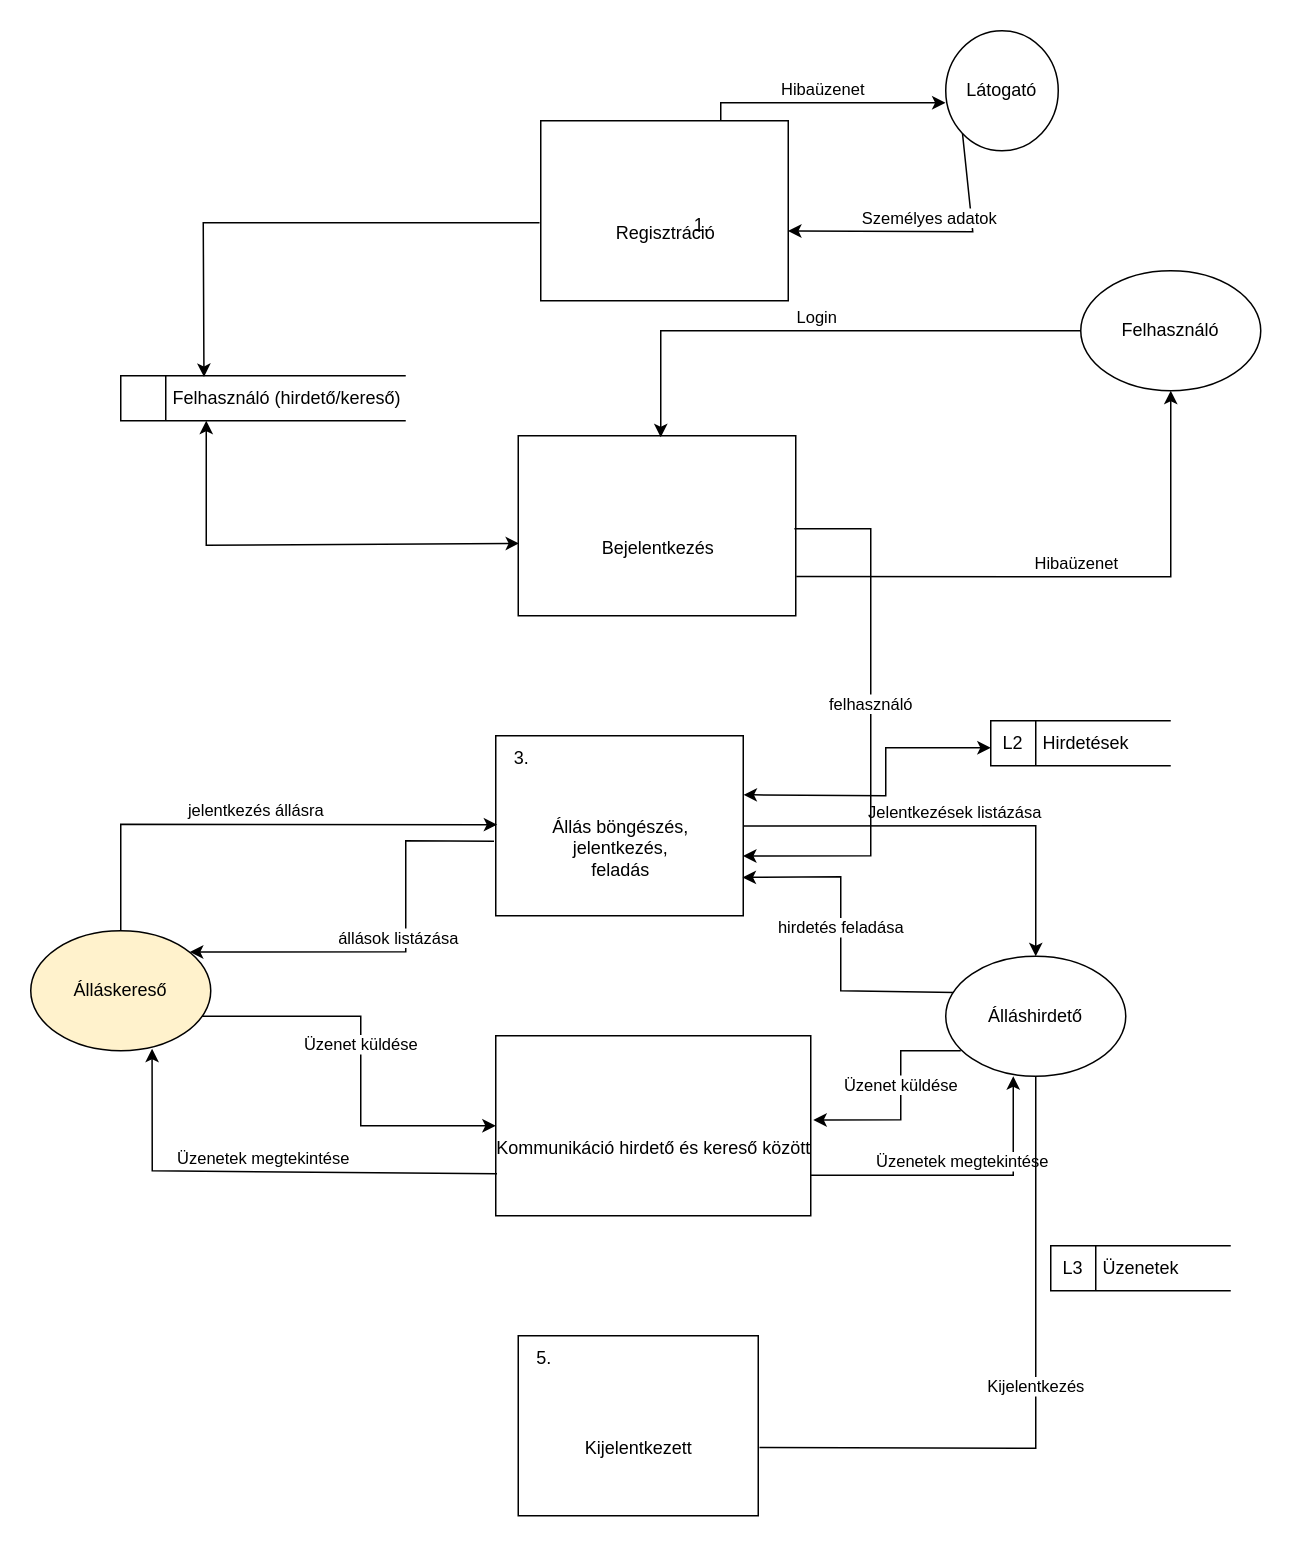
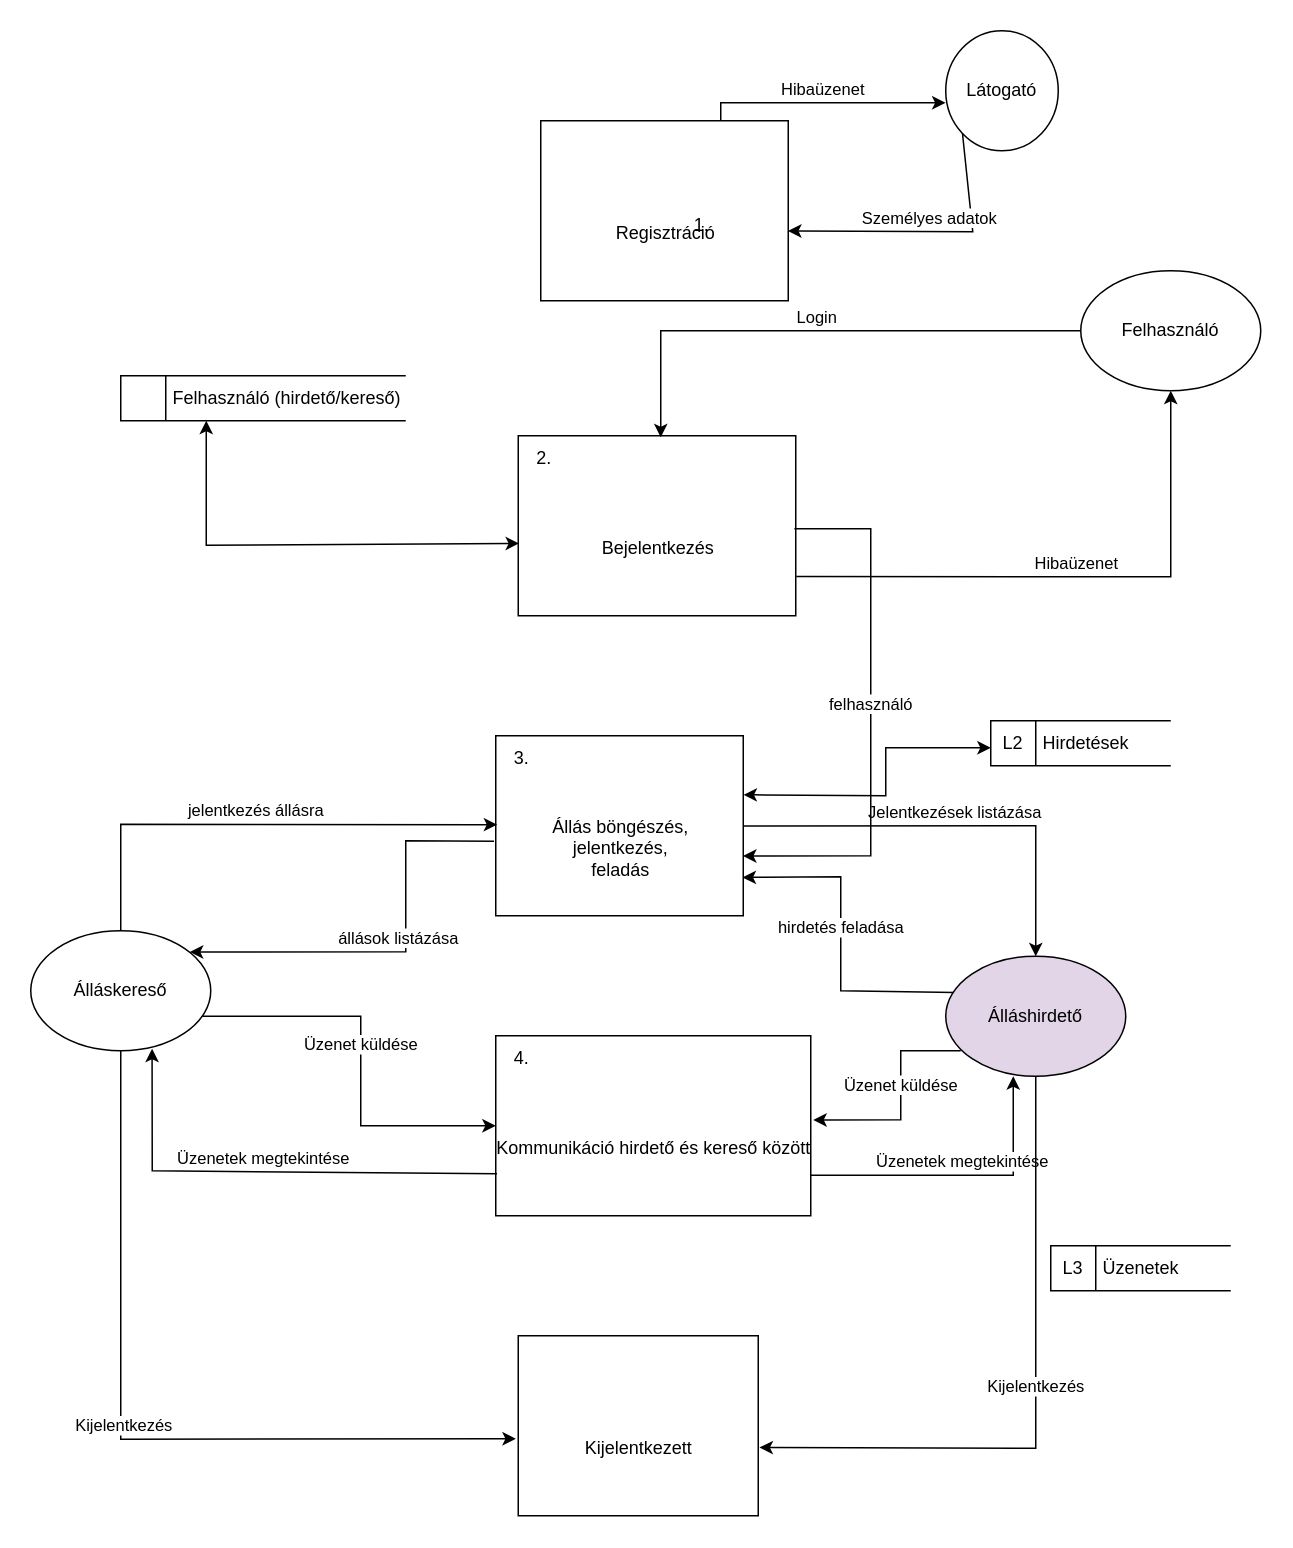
edge "Regisztráció" -> "Felhasználó (hirdető/kereső)": removed
node "2.": added
node "Álláskereső": fillcolor #fff2cc -> #ffffff
node "Álláshirdető": fillcolor #ffffff -> #e1d5e7
node "4.": added
node "5.": removed
edge "Álláskereső" -> "Kijelentkezett": added, label "Kijelentkezés"
edge "Álláshirdető" -- "Kijelentkezett": arrowhead none -> classic
